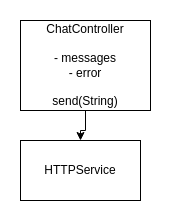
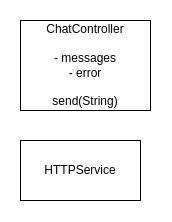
edge "ChatController - messages - error send(String)" -> "HTTPService": removed
